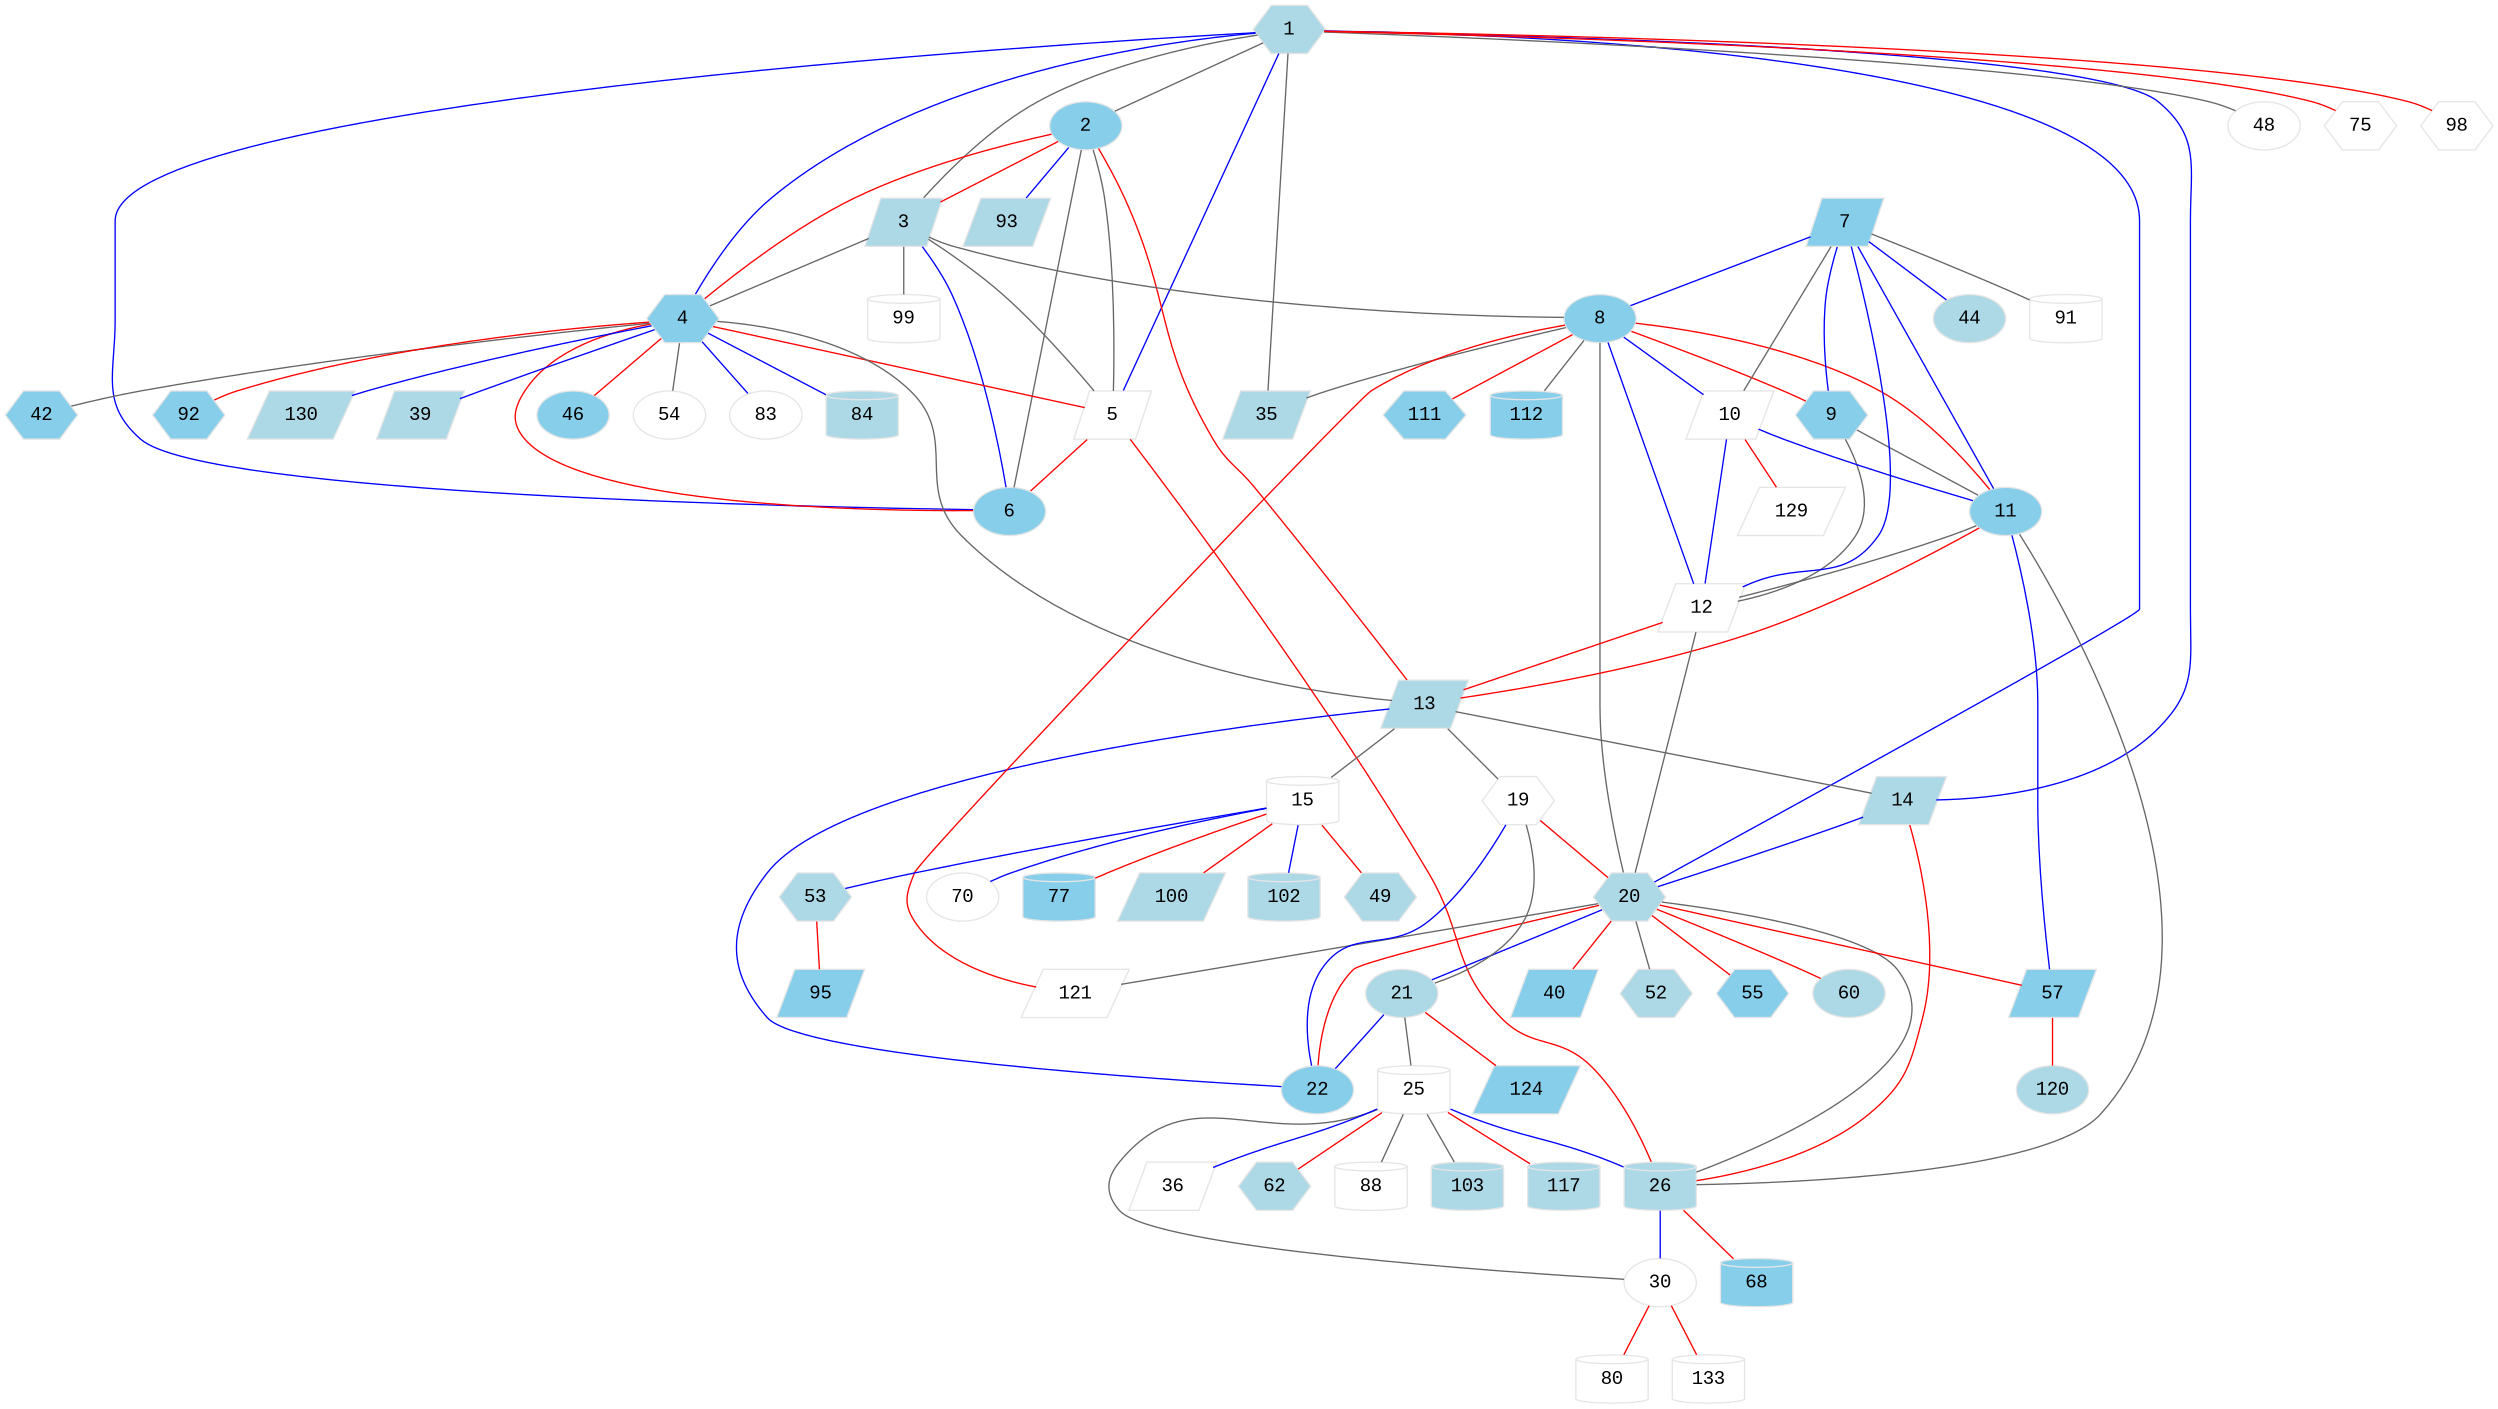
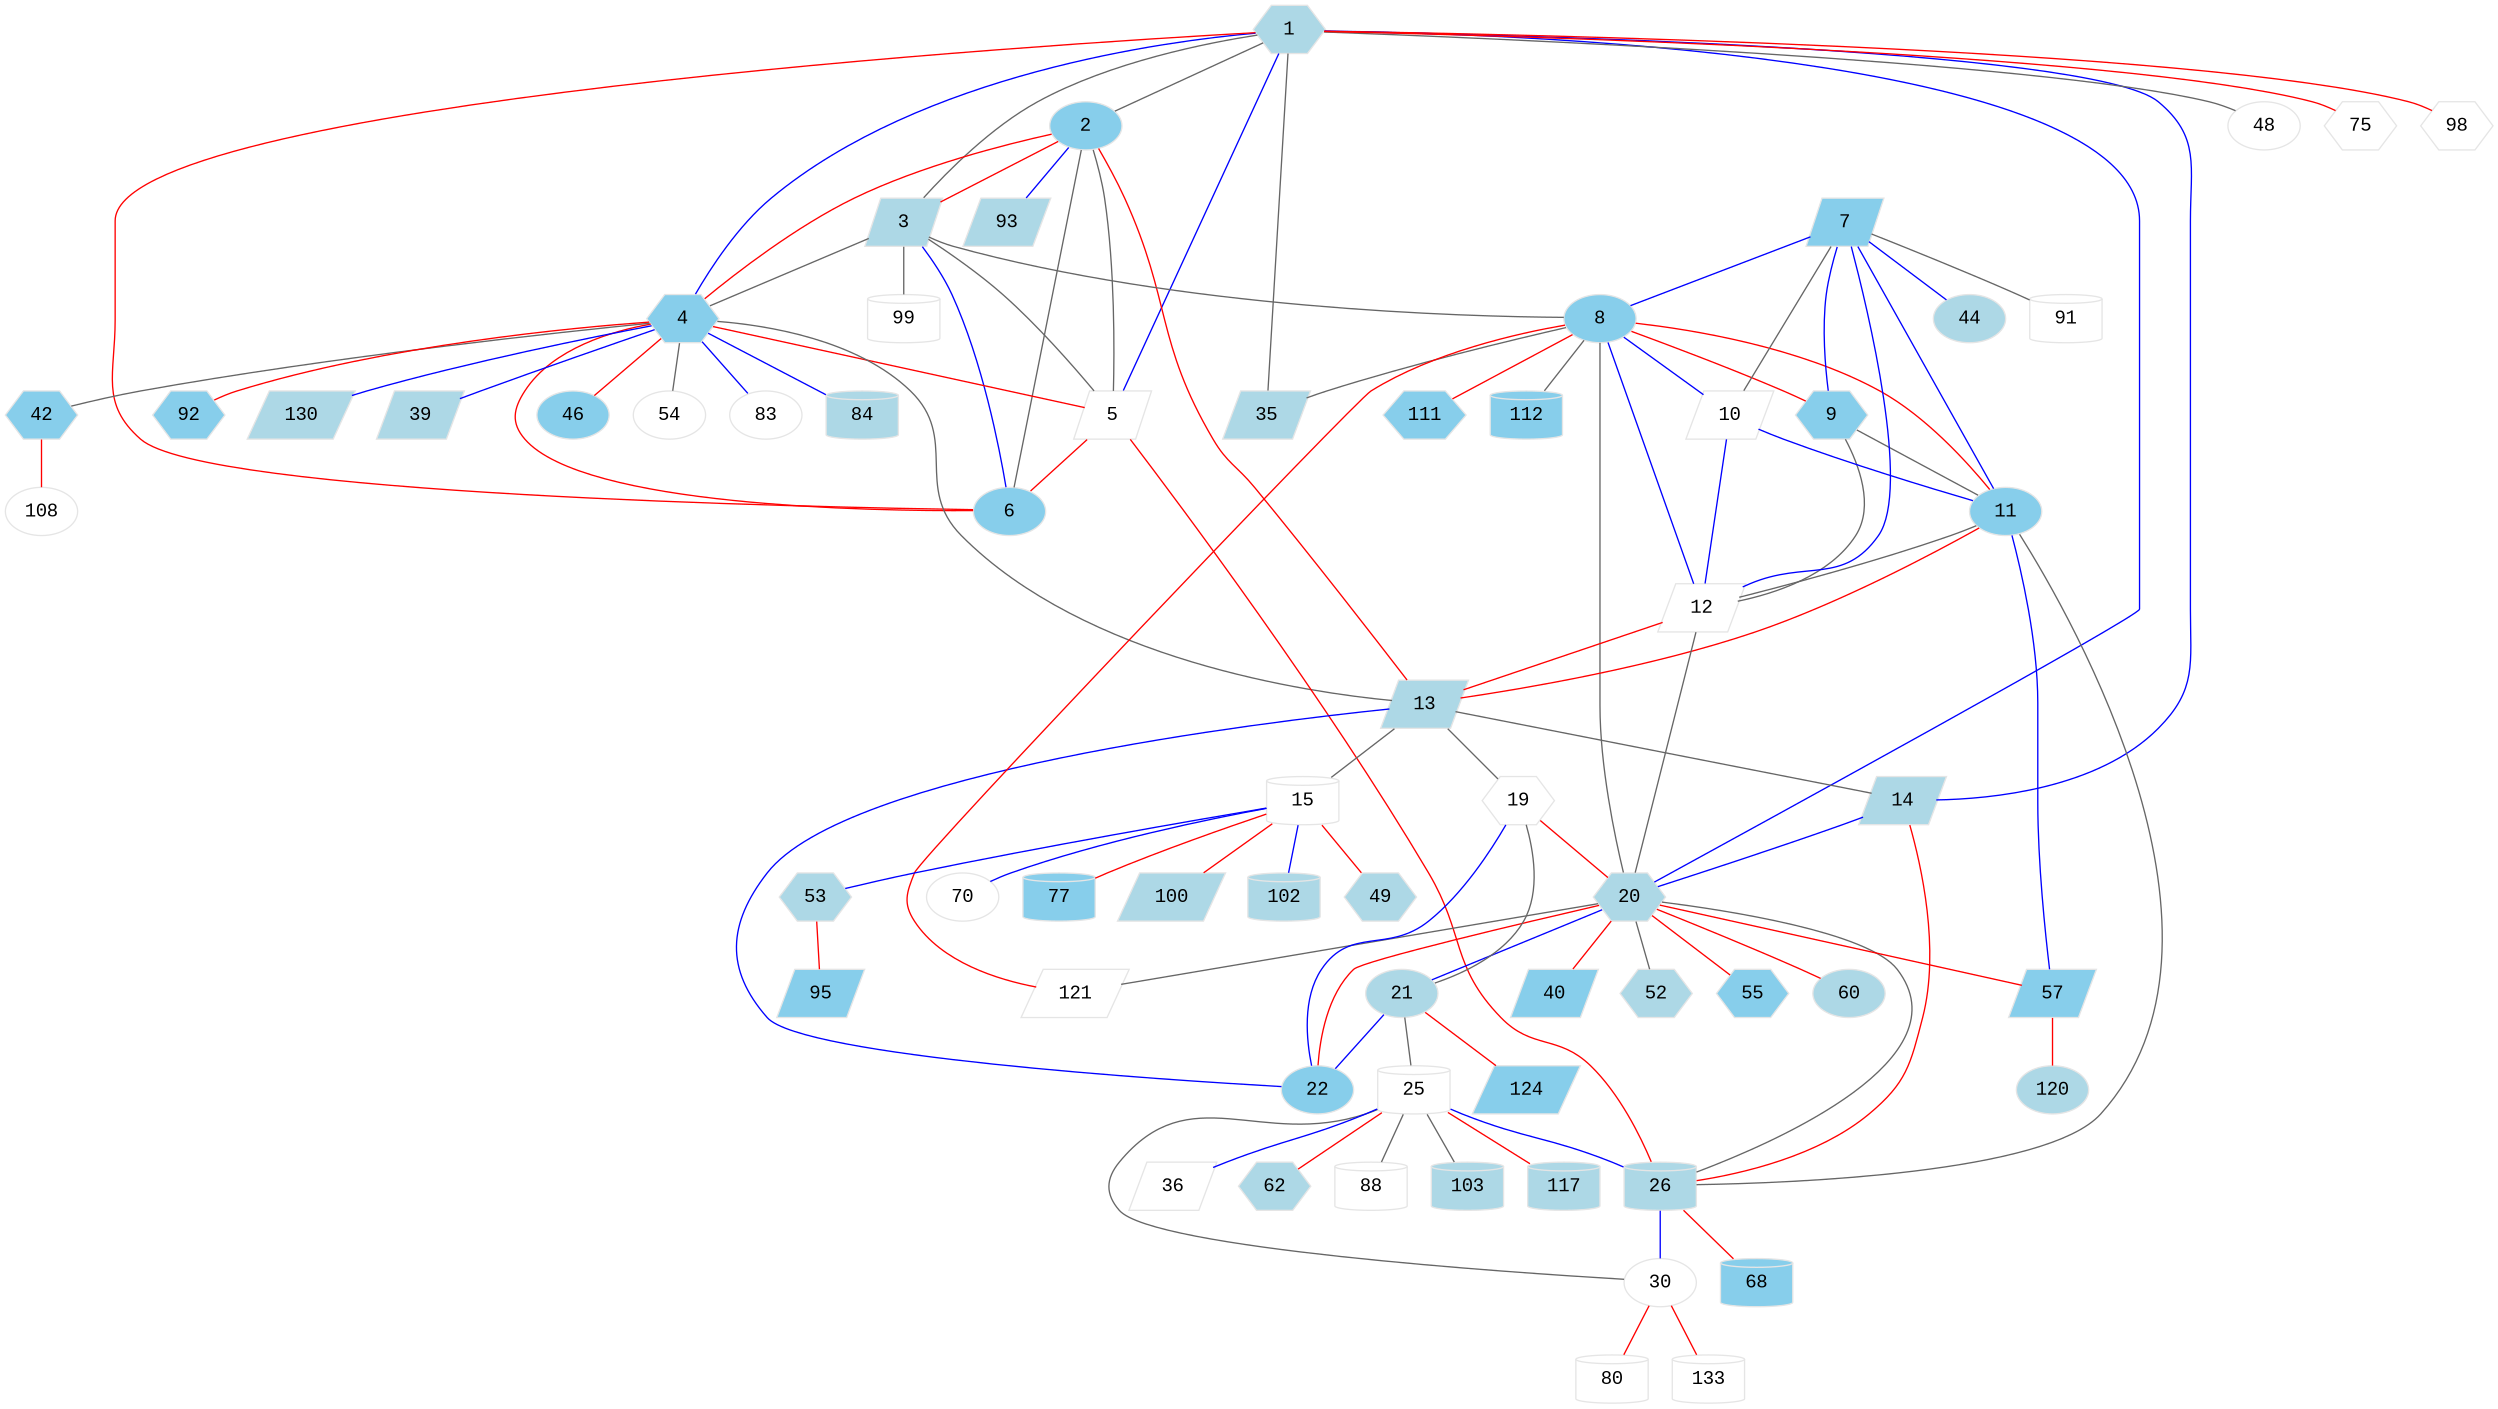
edge "1" -- "6": color blue -> red
node "108": added
node "129": removed
